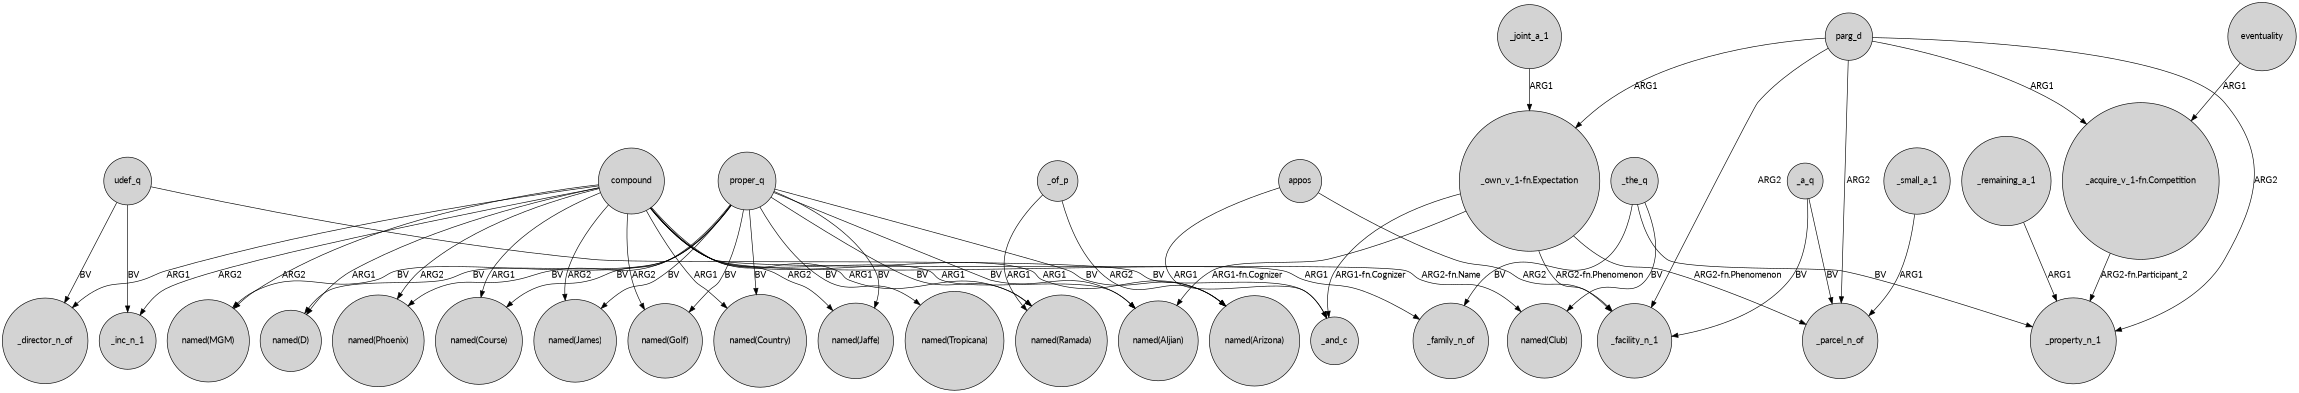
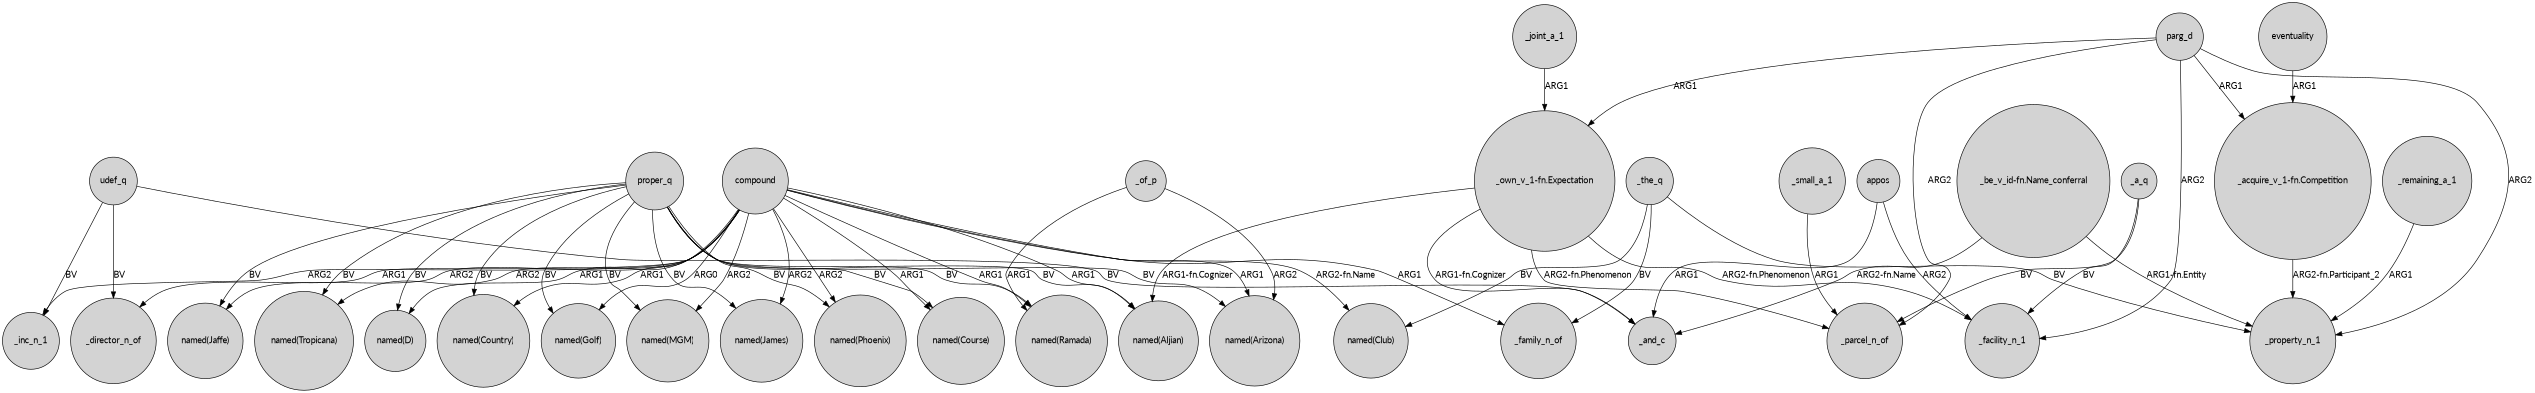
node "_be_v_id-fn.Name_conferral": added
edge "compound" -> "named(Golf)": label "ARG2" -> "ARG0"
edge "compound" -> "named(Tropicana)": added, label "ARG2"
